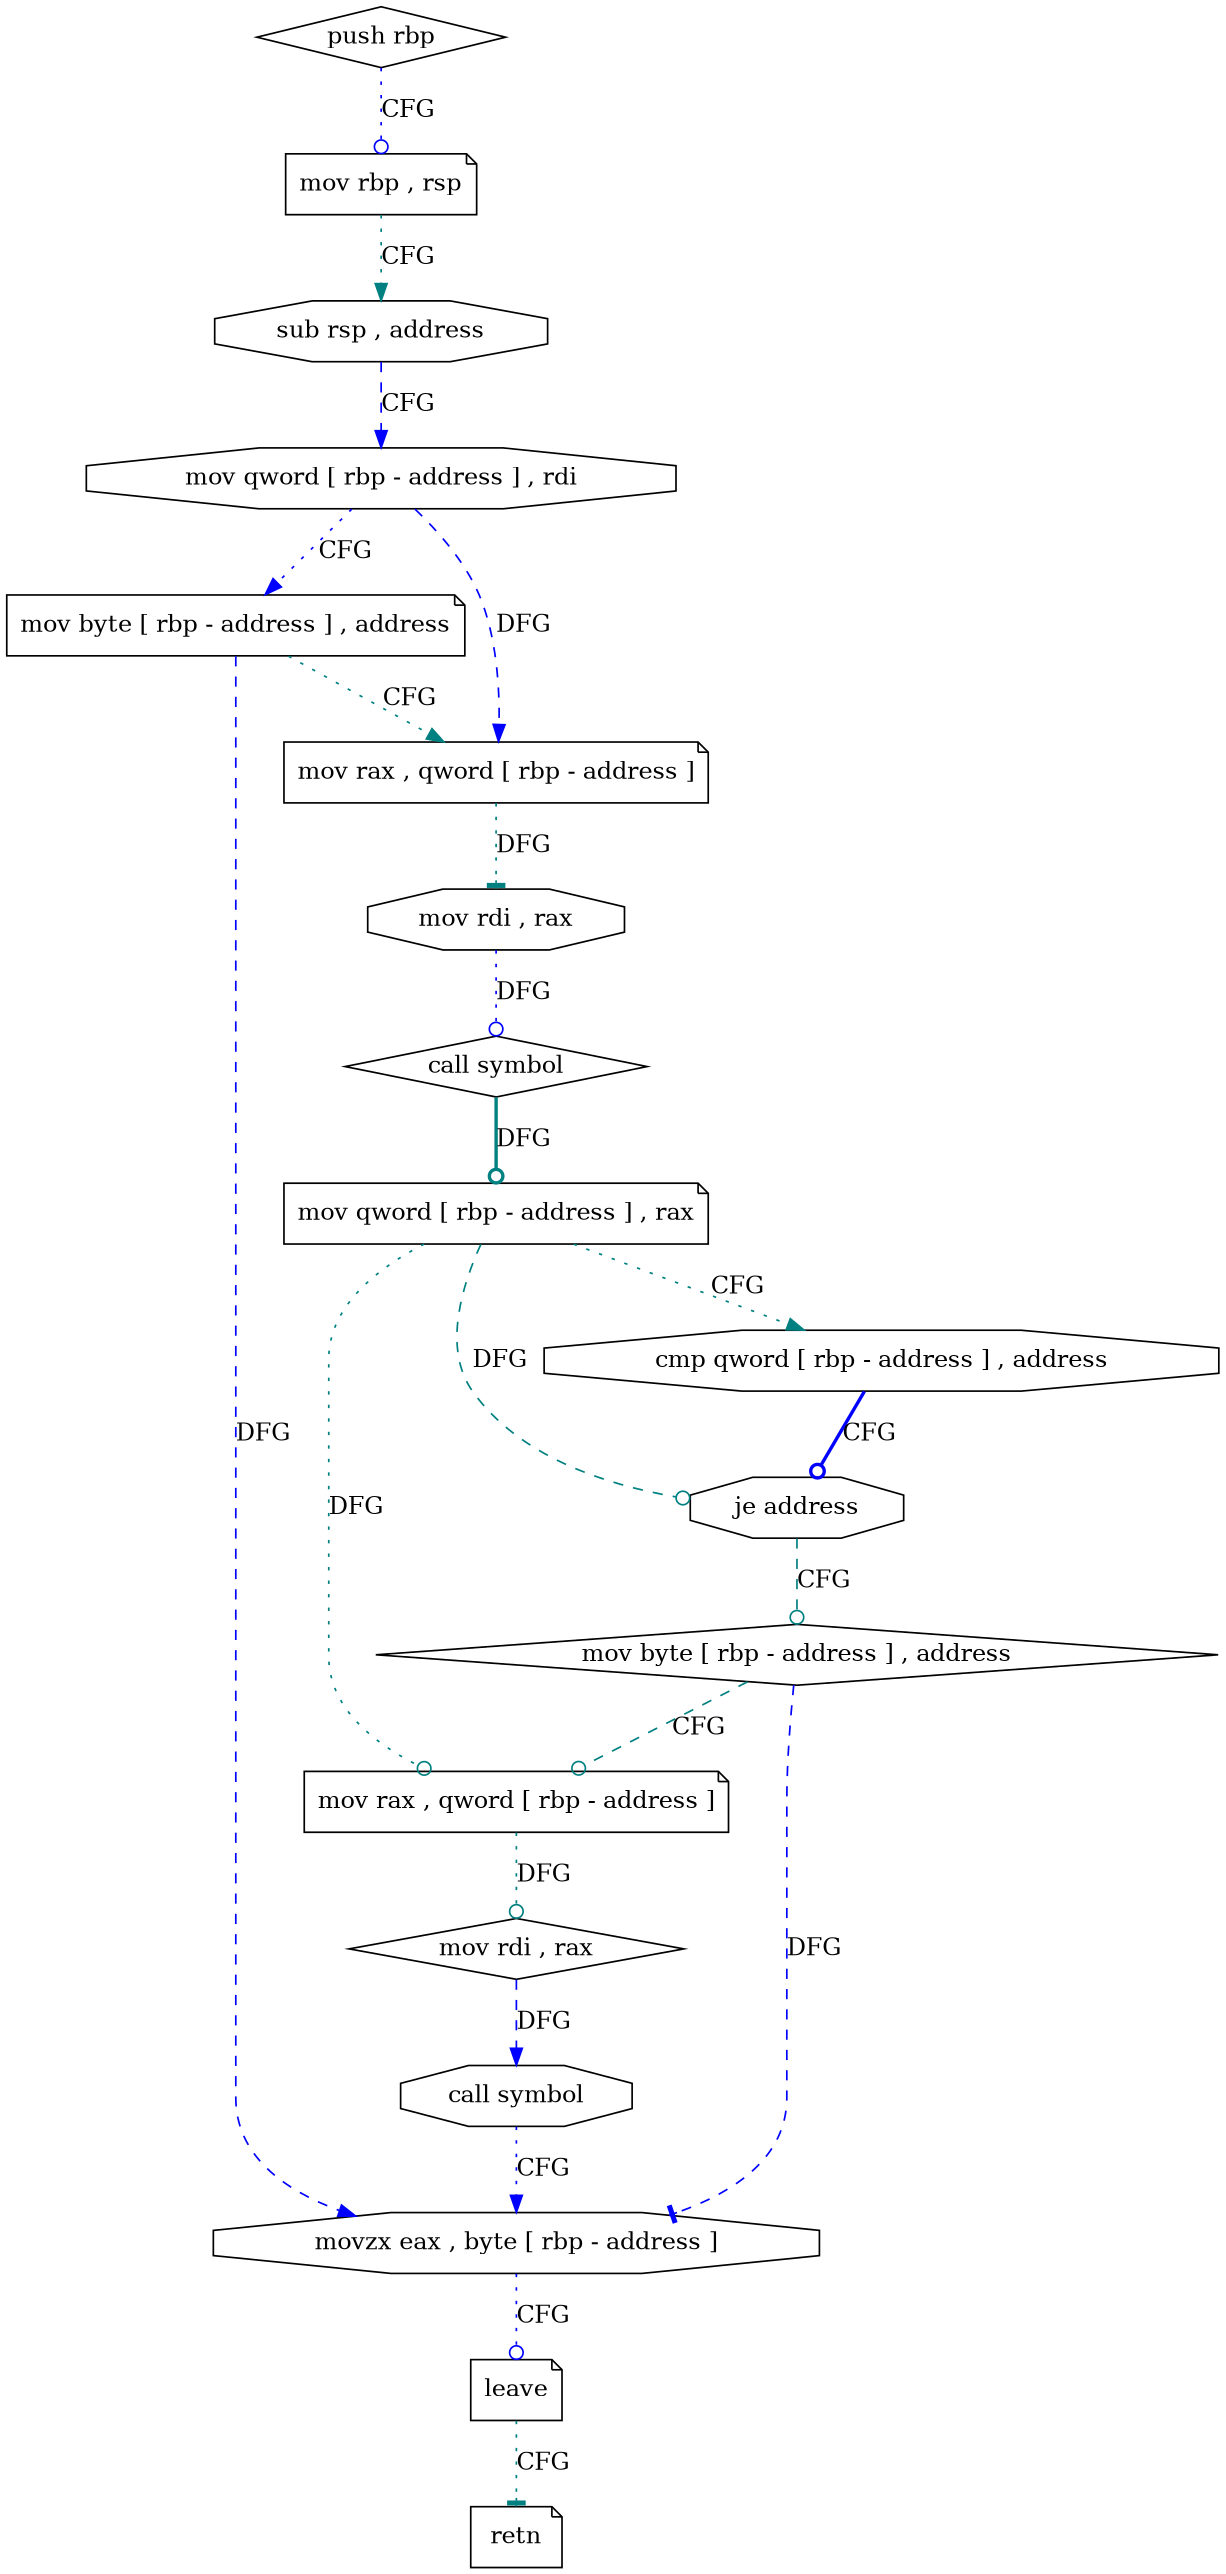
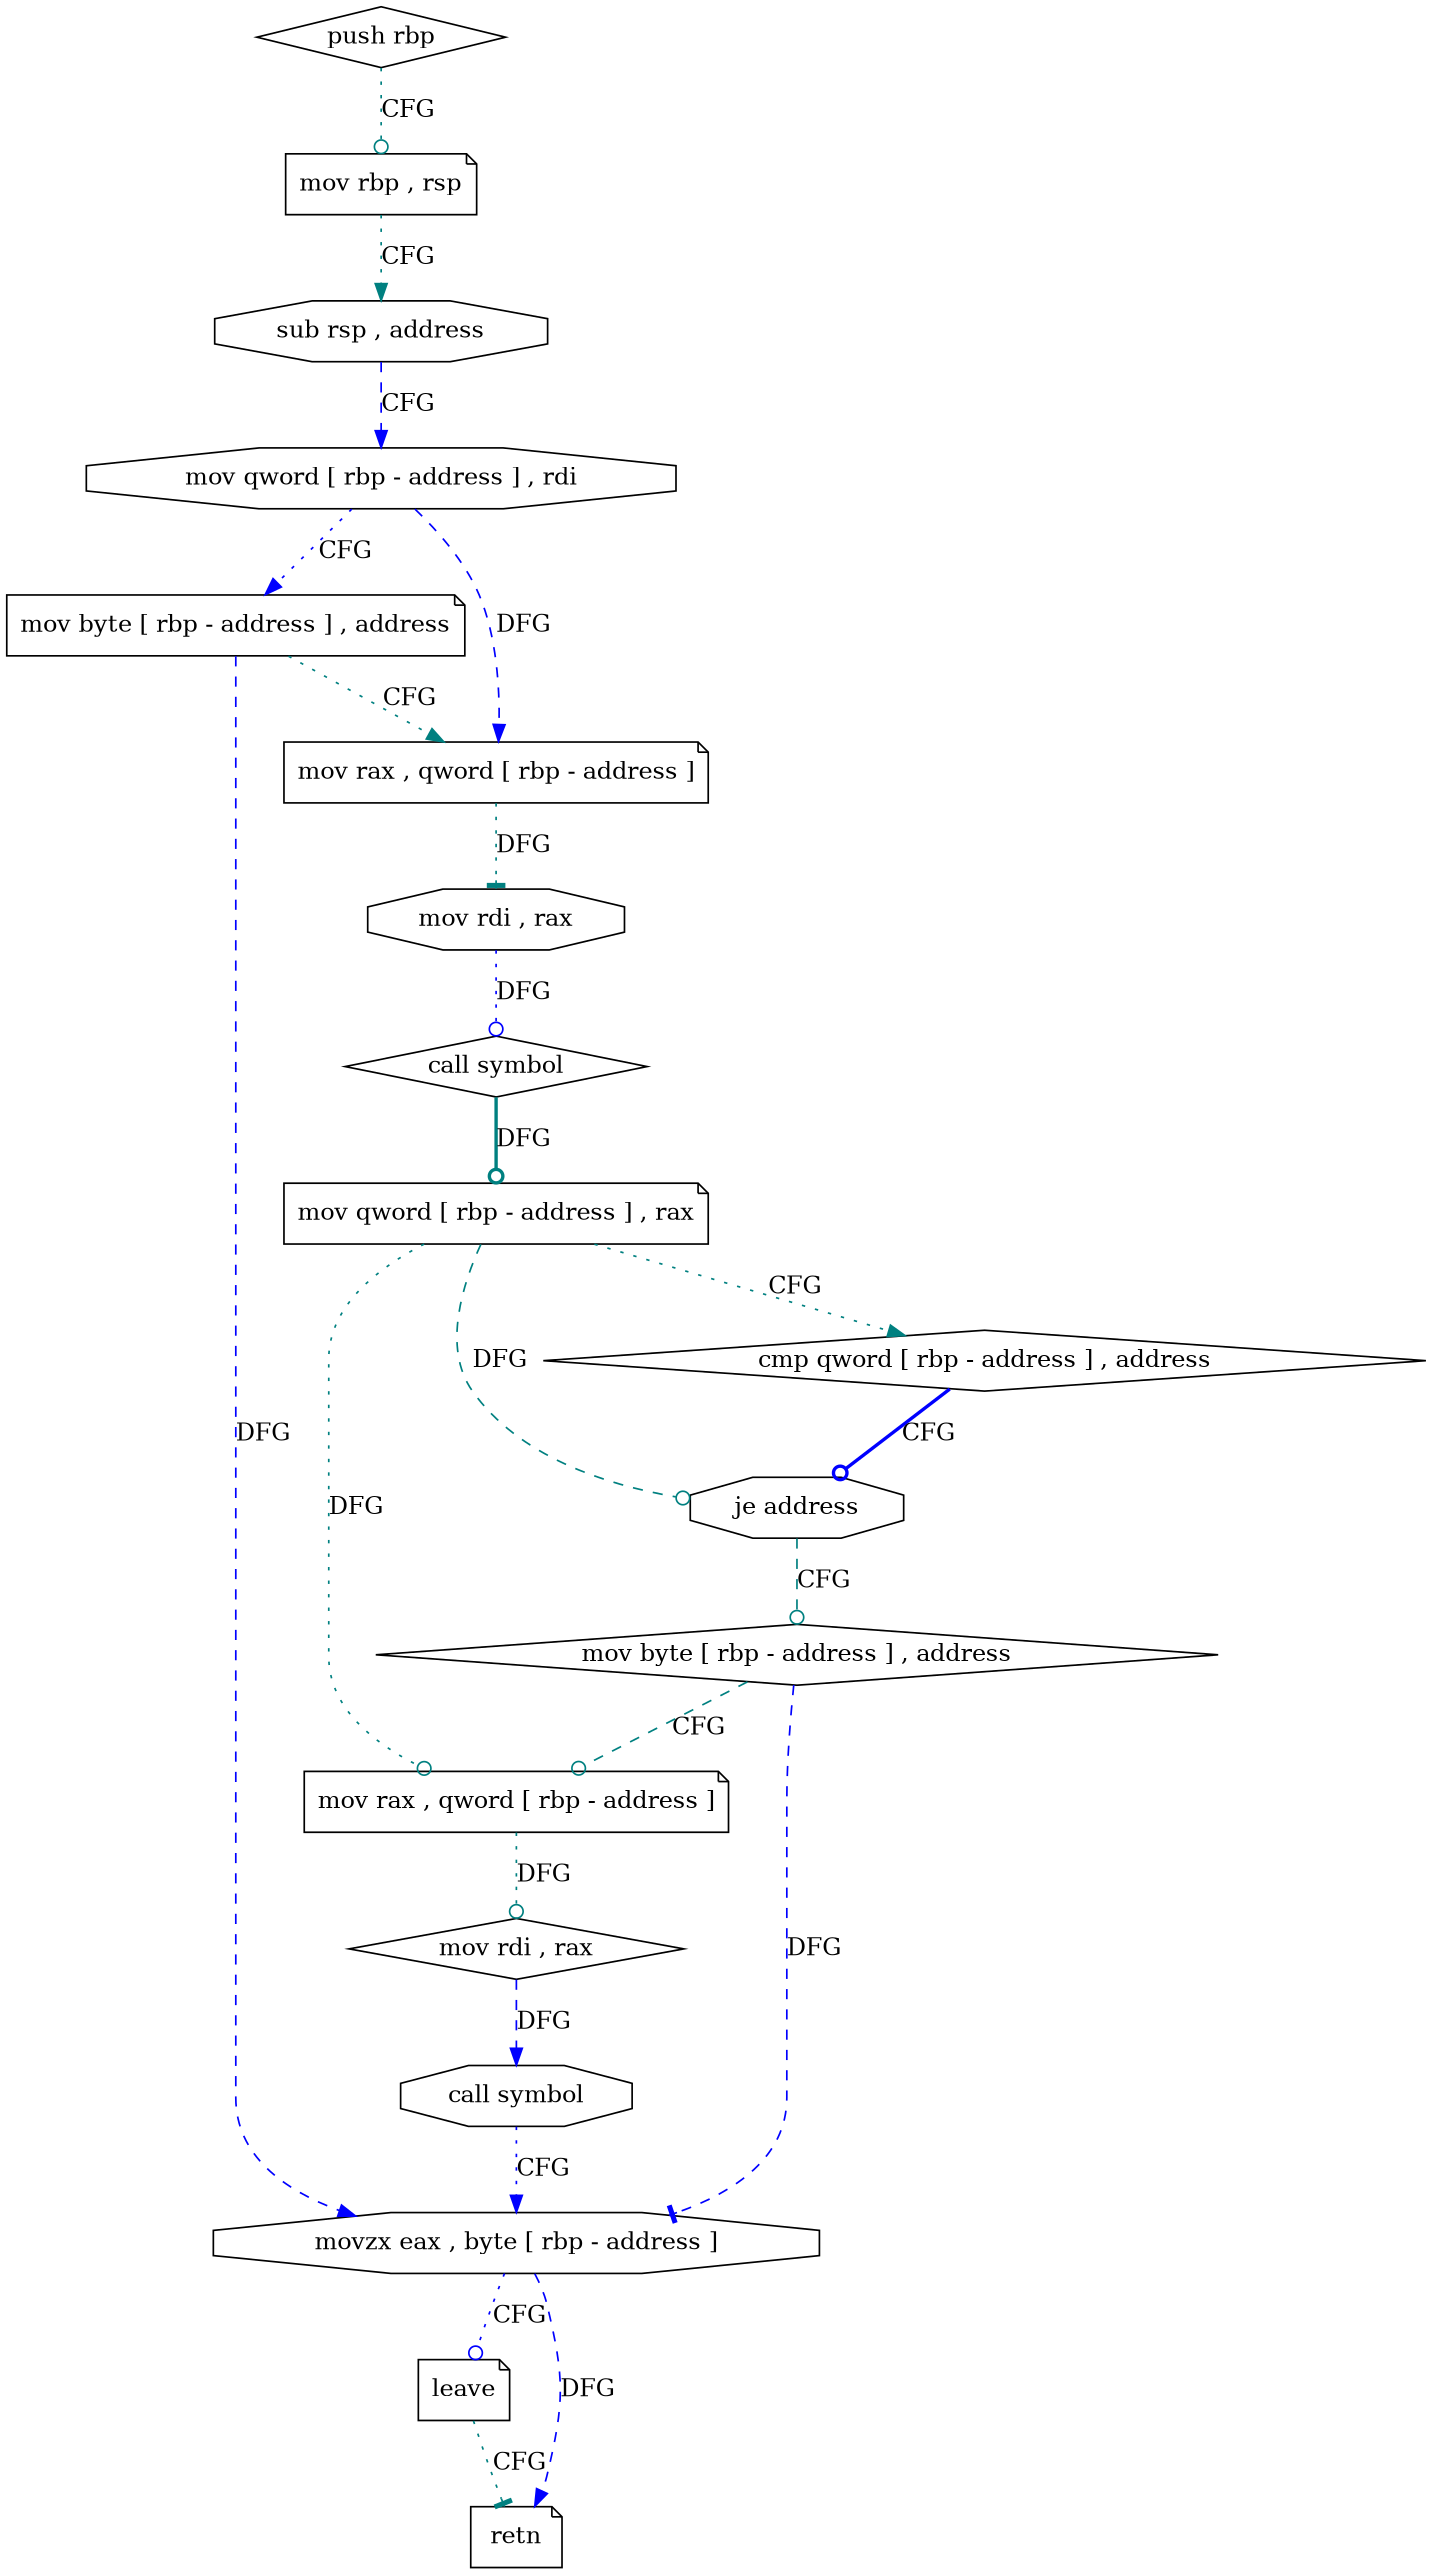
edge "push rbp" -> "mov rbp , rsp": color blue -> teal
node "cmp qword [ rbp - address ] , address": shape octagon -> diamond
edge "movzx eax , byte [ rbp - address ]" -> "retn": added, label "DFG"
